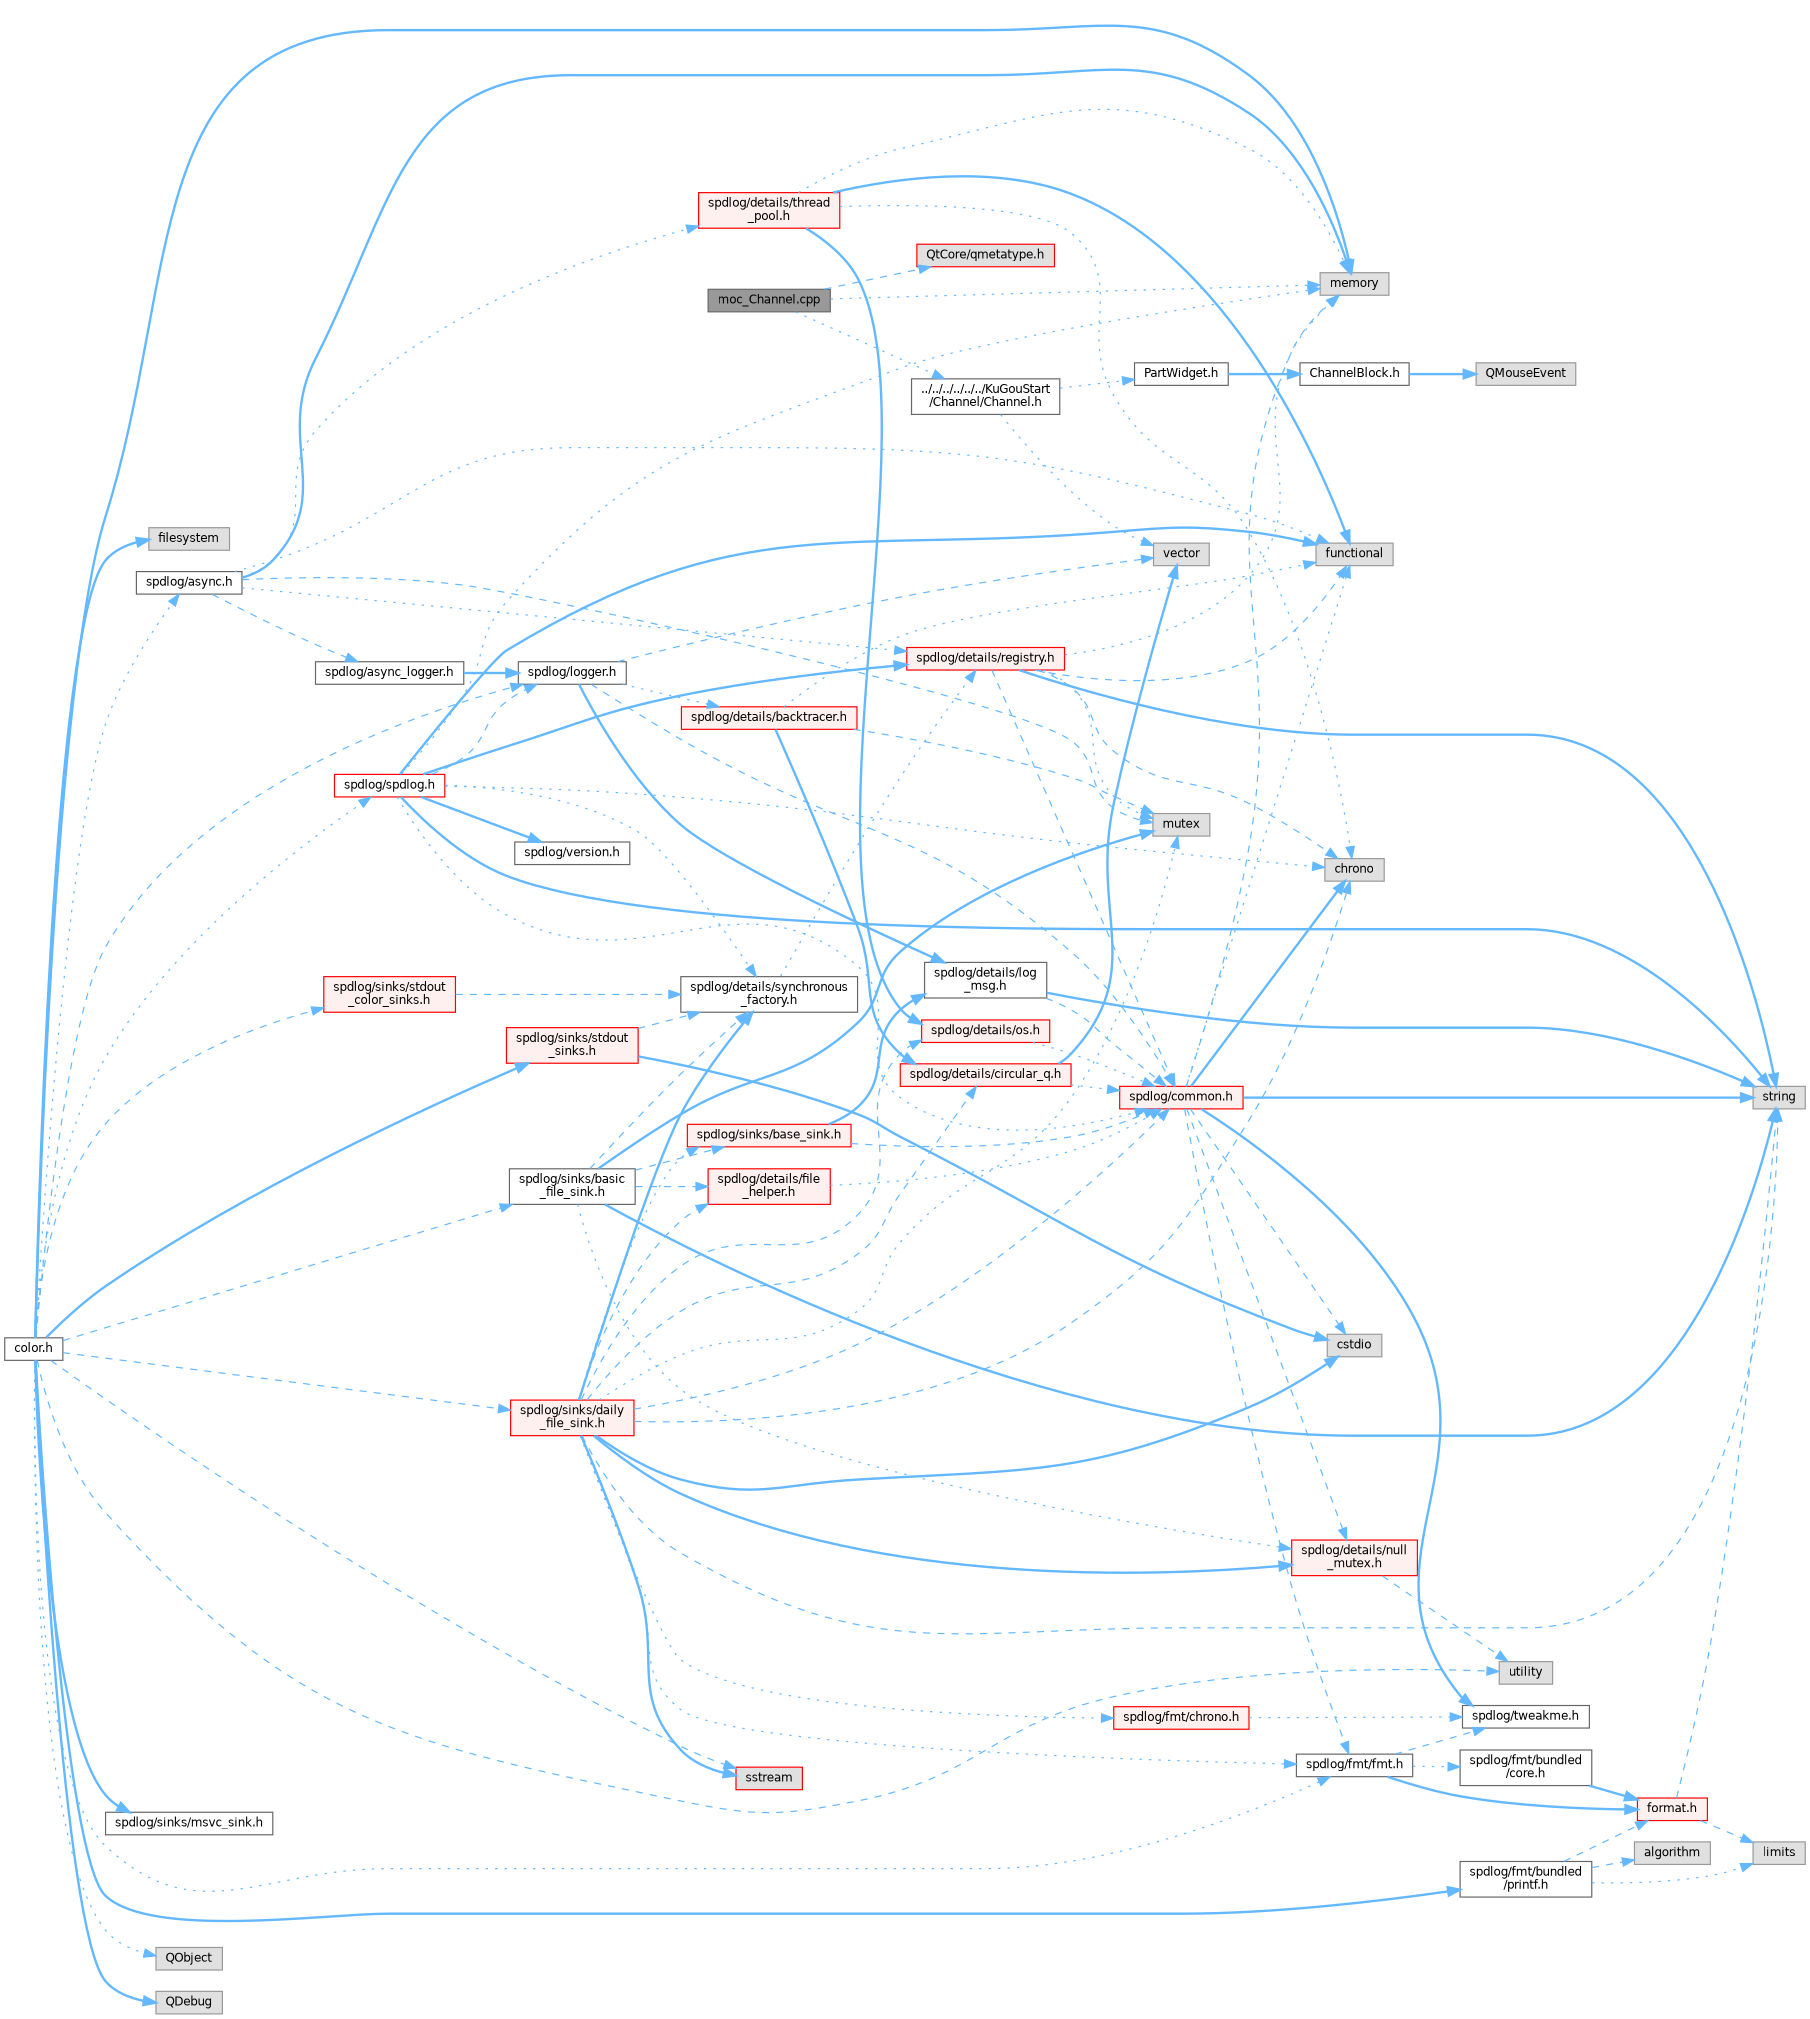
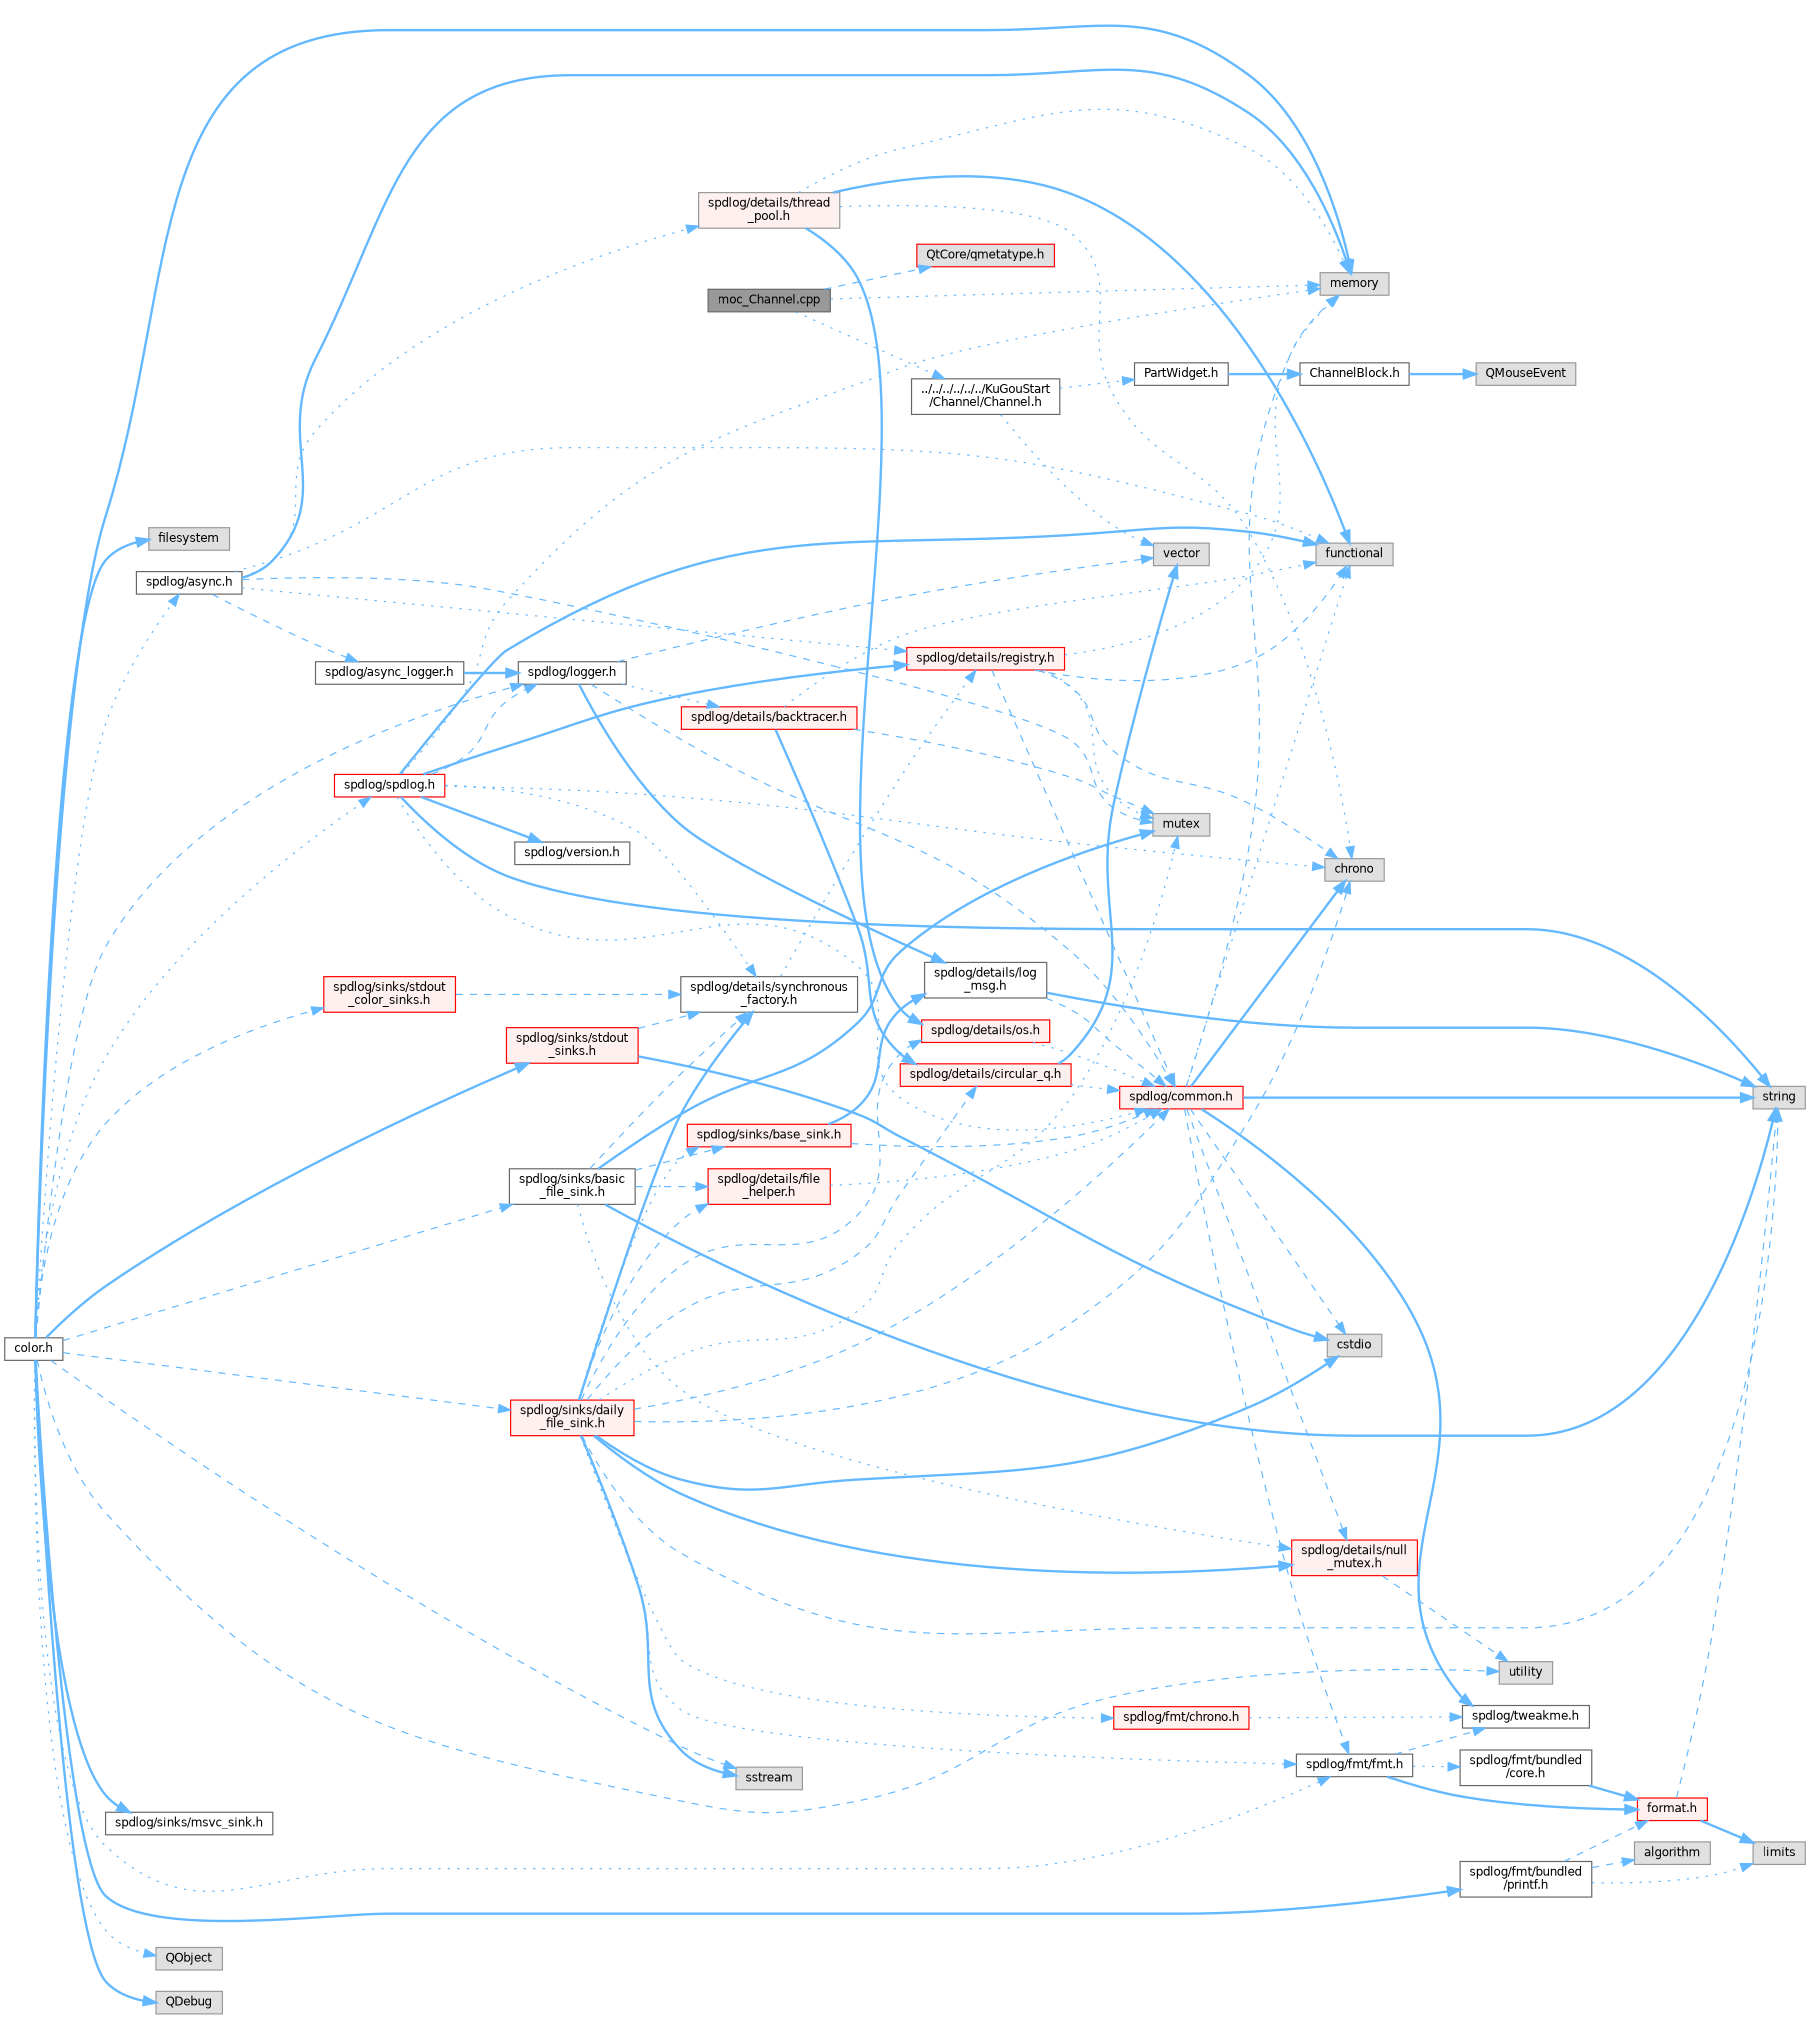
node "spdlog/details/thread _pool.h": color red -> grey60
edge "spdlog/details/registry.h" -> "string": removed
node "sstream": color red -> grey60
edge "format.h" -> "limits": style dashed -> bold
